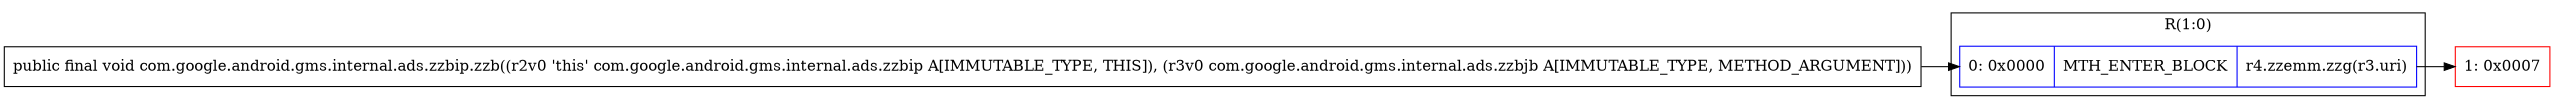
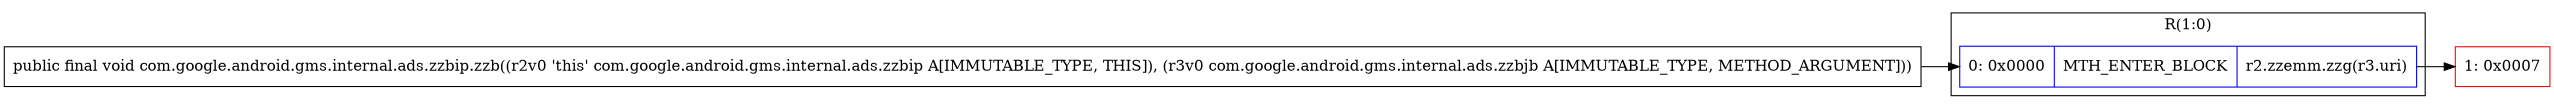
node "0: 0x0000": text "r4.zzemm.zzg(r3.uri)" -> "r2.zzemm.zzg(r3.uri)"
